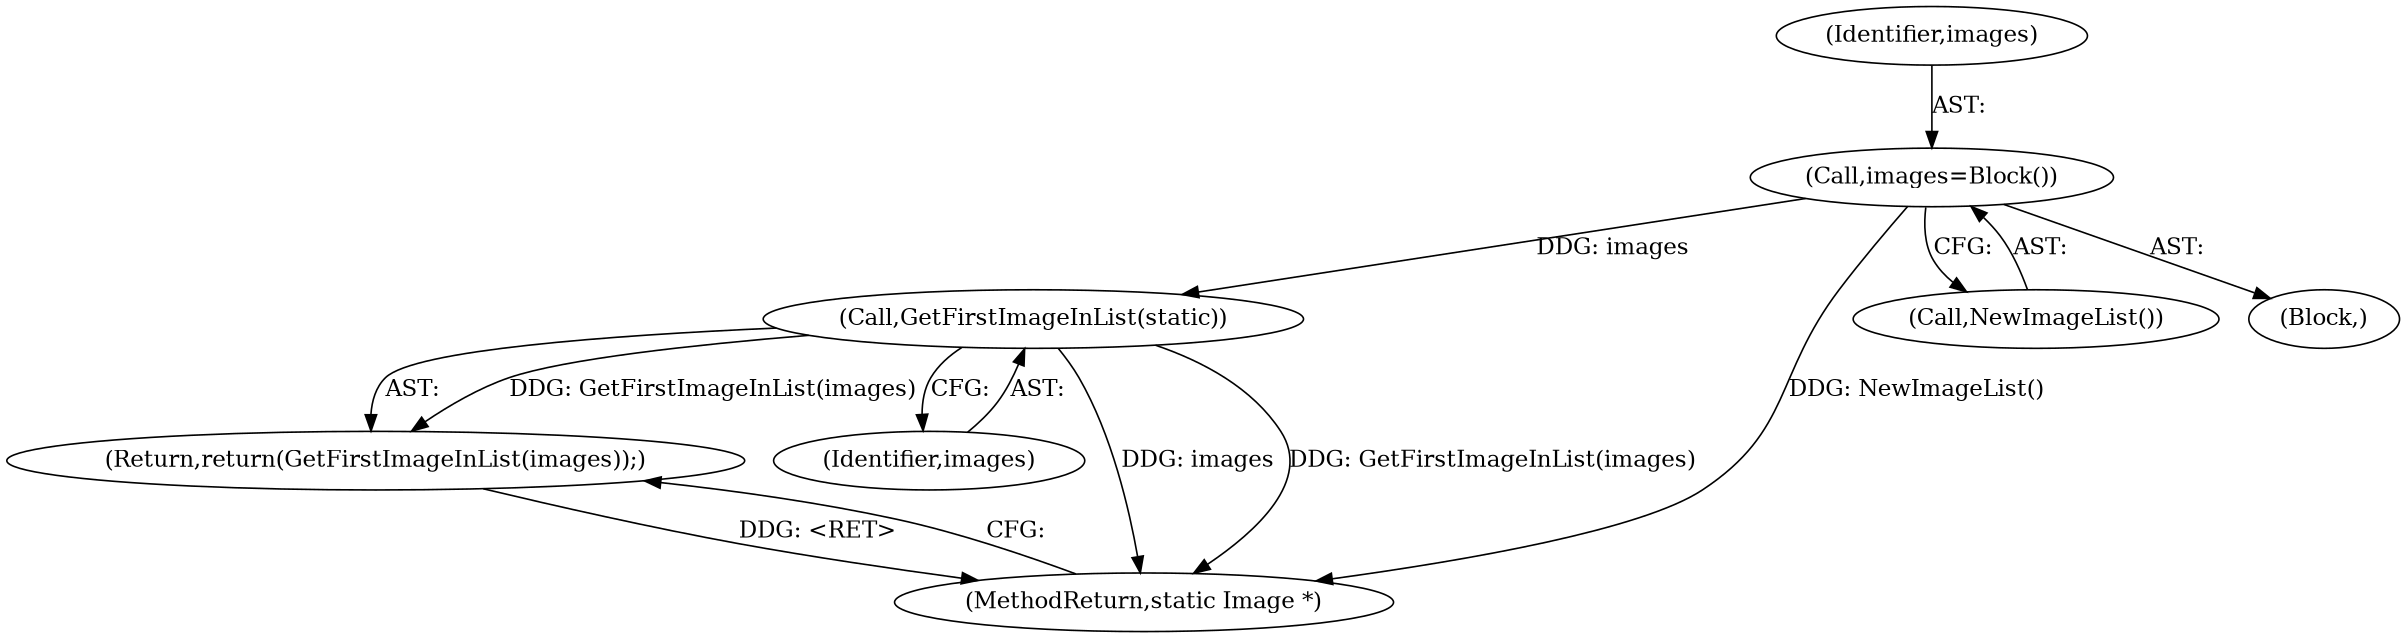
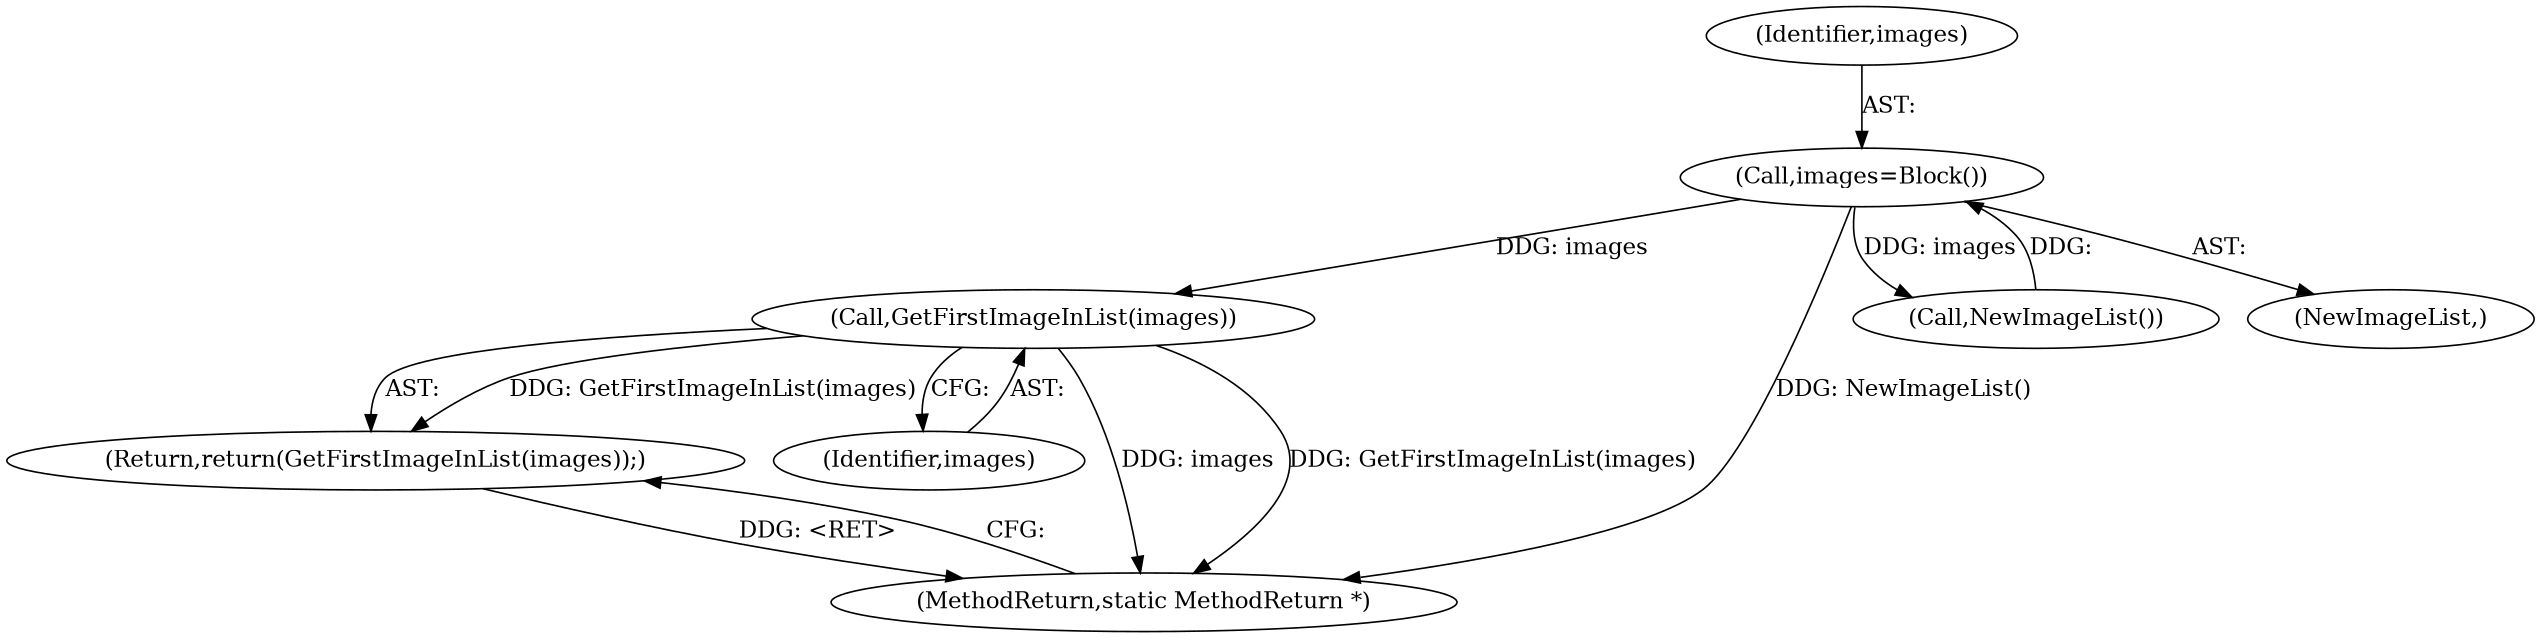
edge "(Call,images=Block())" -> "(Call,NewImageList())": label "CFG: " -> "DDG: images"
edge "(Call,NewImageList())" -> "(Call,images=Block())": label "AST: " -> "DDG: "
node "(Call,GetFirstImageInList(static))": label "(Call,GetFirstImageInList(static))" -> "(Call,GetFirstImageInList(images))"
node "(Block,)": label "(Block,)" -> "(NewImageList,)"
node "(MethodReturn,static Image *)": label "(MethodReturn,static Image *)" -> "(MethodReturn,static MethodReturn *)"
